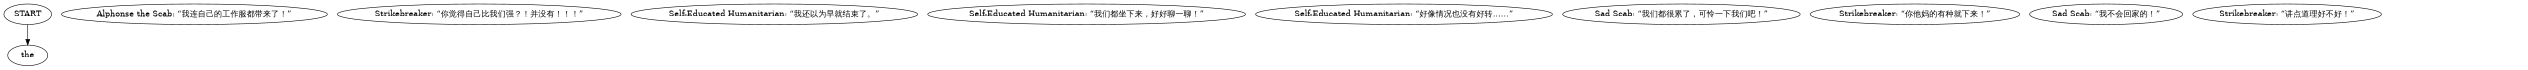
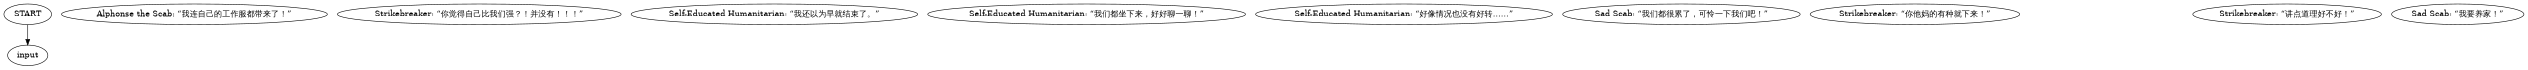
node "Sad Scab: “我不会回家的！”": removed
node "Sad Scab: “我要养家！”": added
node "the": label "the" -> "input"
